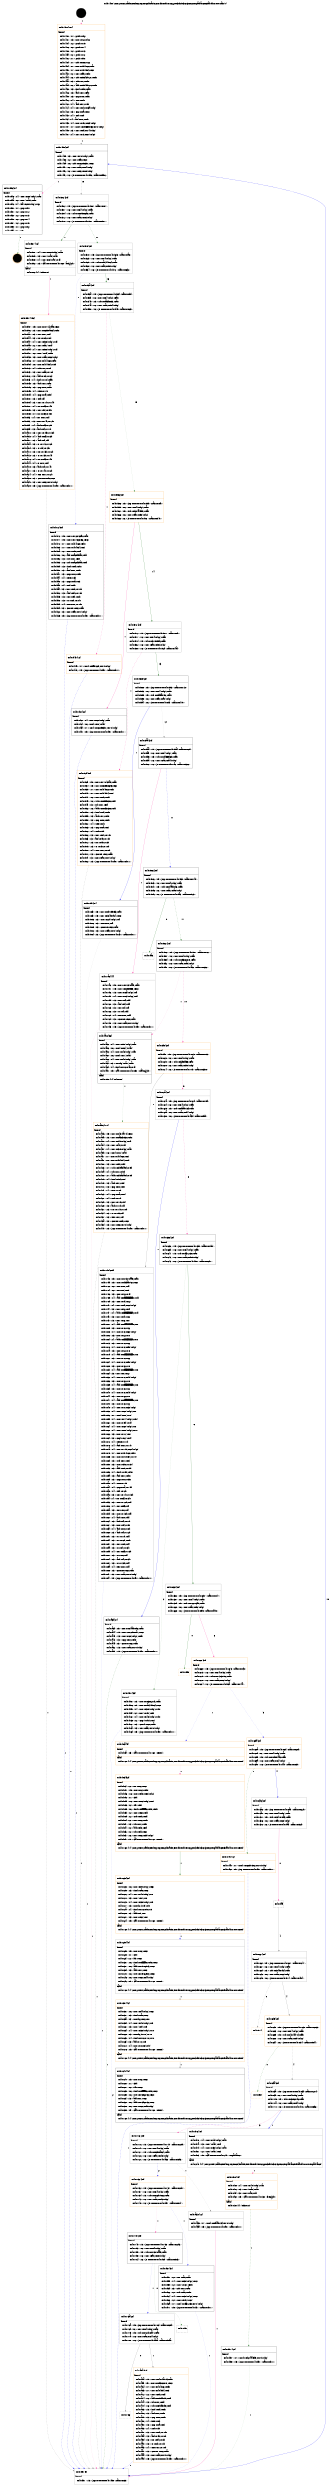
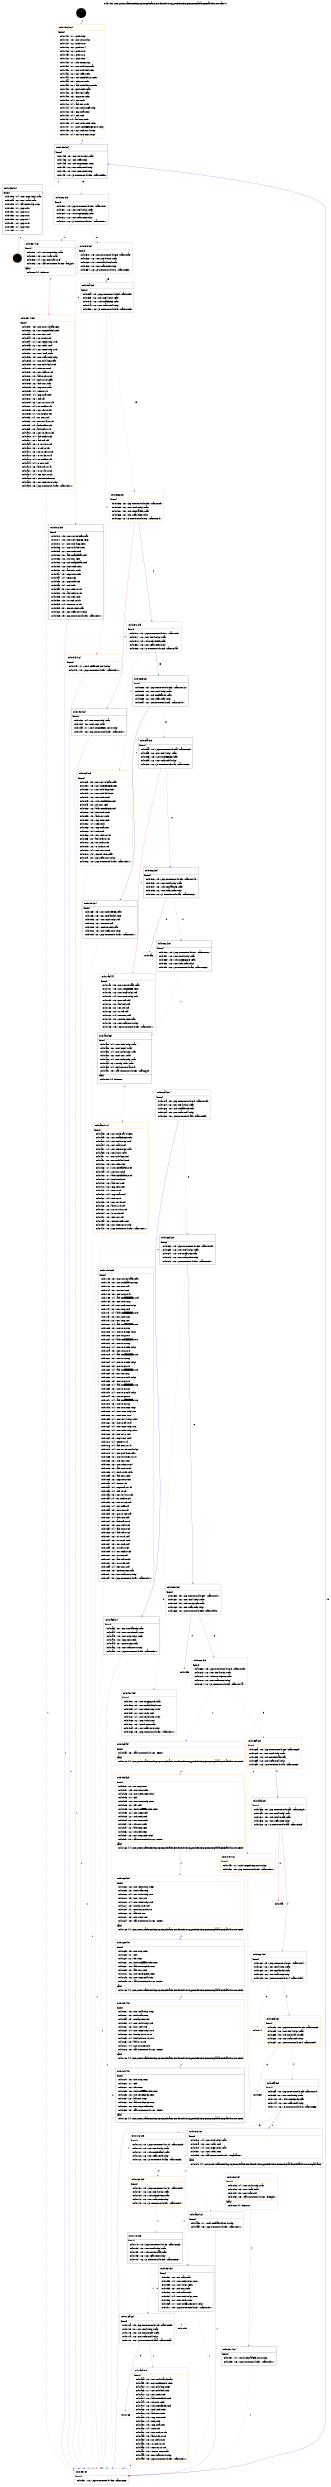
edge "0x401556 [28]" -> "0x401572 [28]": label " 14" -> " 4"
node "0x4015fe [28]": removed
edge "0x401daf" -> "0x4016c2 [28]": now "0x4016a6 [28]" -> "0x4016c2 [28]"
edge "0x401d76 [18]" -> "0x401d88 [15]": removed, label "1"
